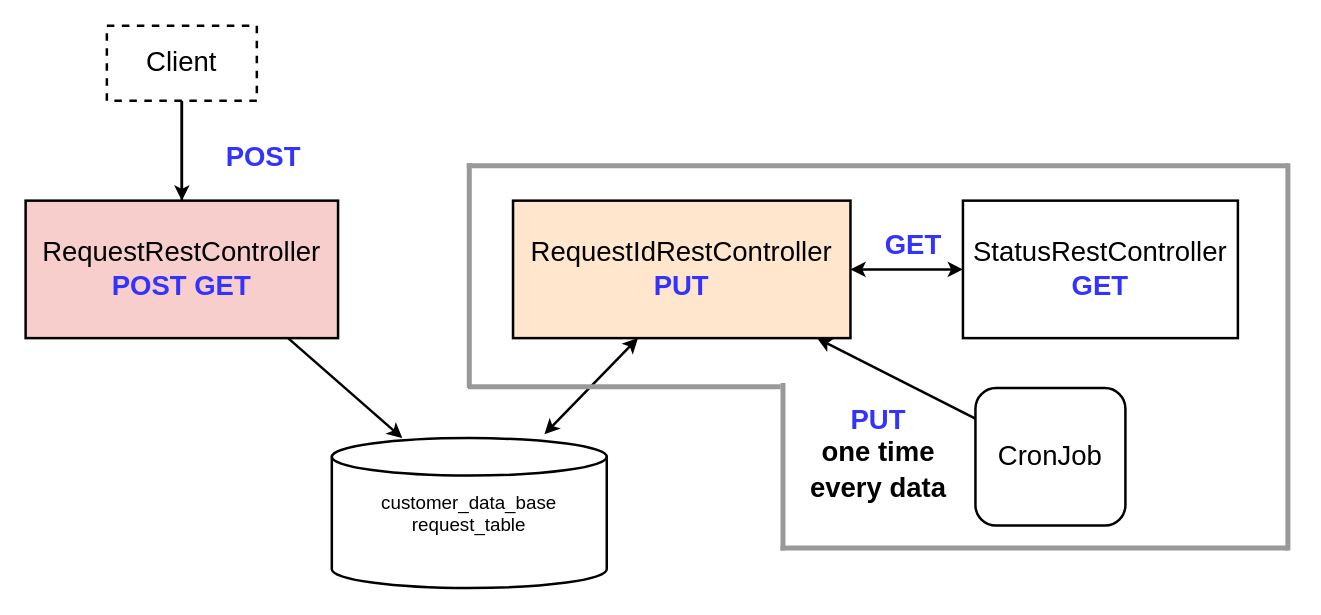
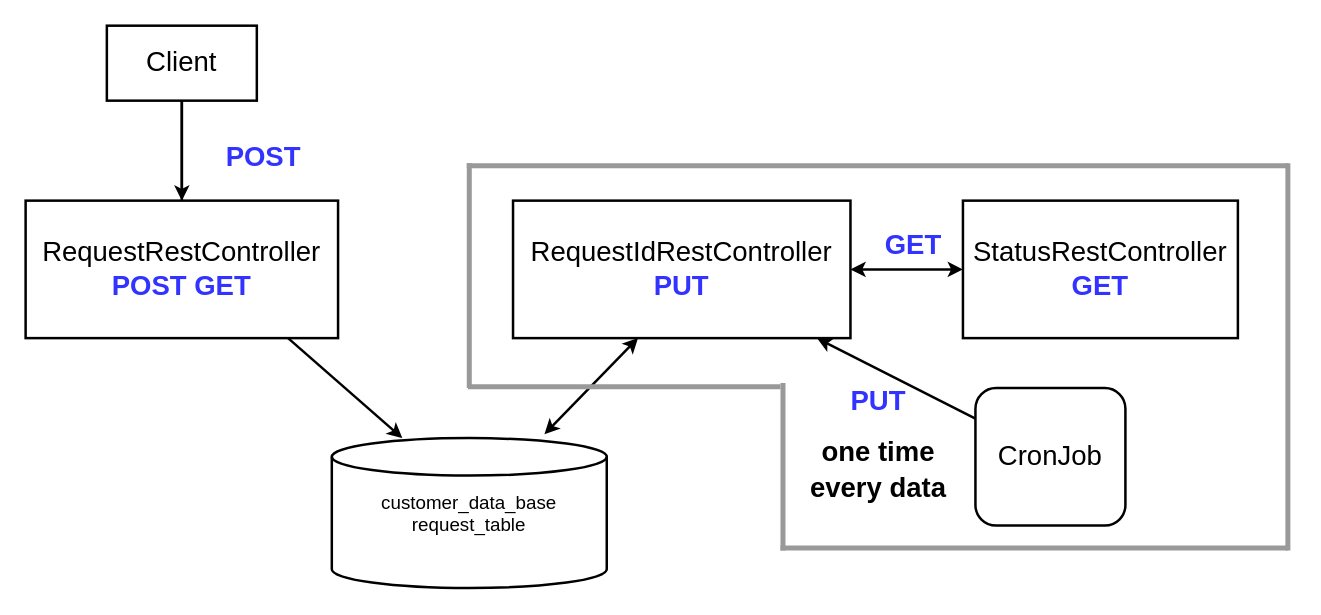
node "Client": style dashed -> solid
node "RequestRestController POST GET": fillcolor #f8cecc -> #ffffff
node "RequestIdRestController PUT": fillcolor #ffe6cc -> #ffffff
node "PUT": moved (878, 419) -> (878, 401)
